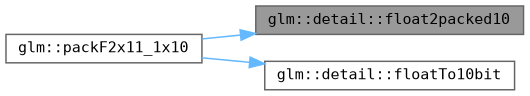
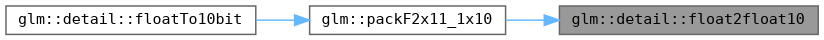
node "glm::detail::float2packed10": label "glm::detail::float2packed10" -> "glm::detail::float2float10"
edge "glm::packF2x11_1x10" -> "glm::detail::floatTo10bit": reversed
